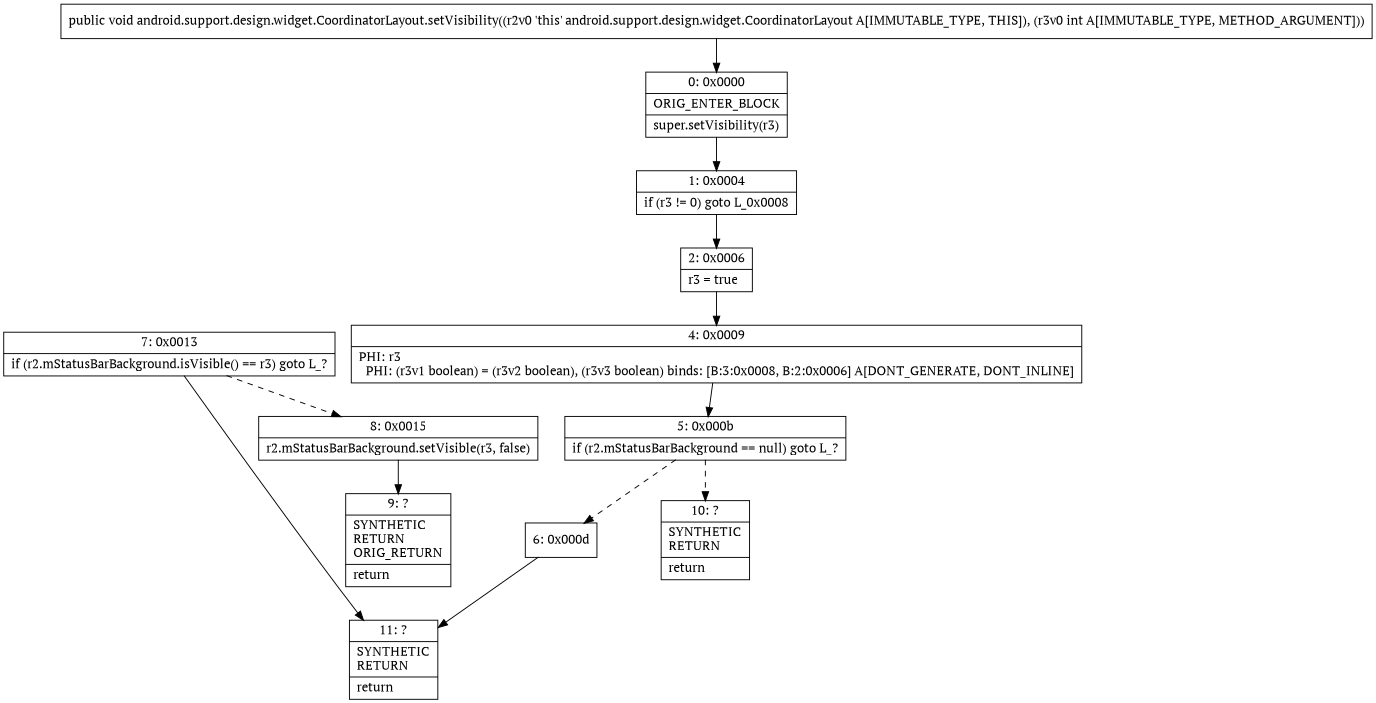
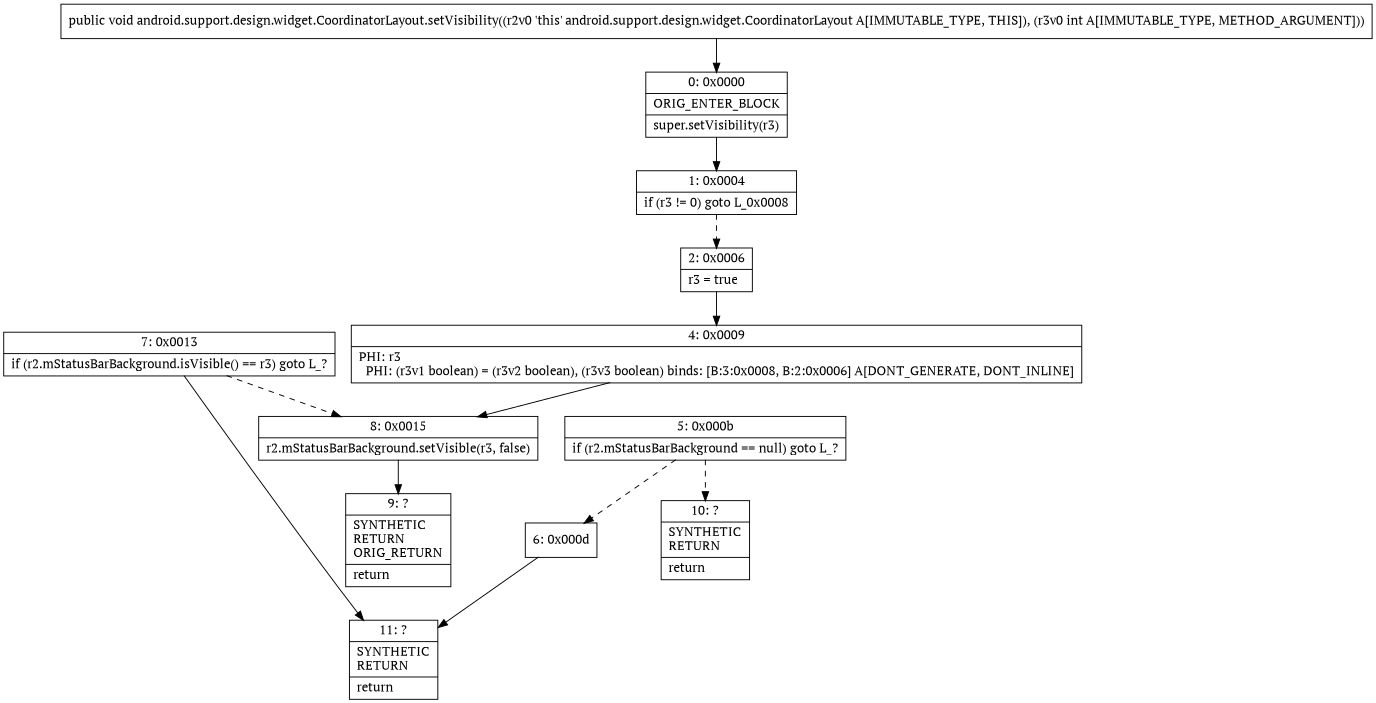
edge "1: 0x0004" -> "2: 0x0006": style solid -> dashed
edge "4: 0x0009" -> "5: 0x000b": now "4: 0x0009" -> "8: 0x0015"
